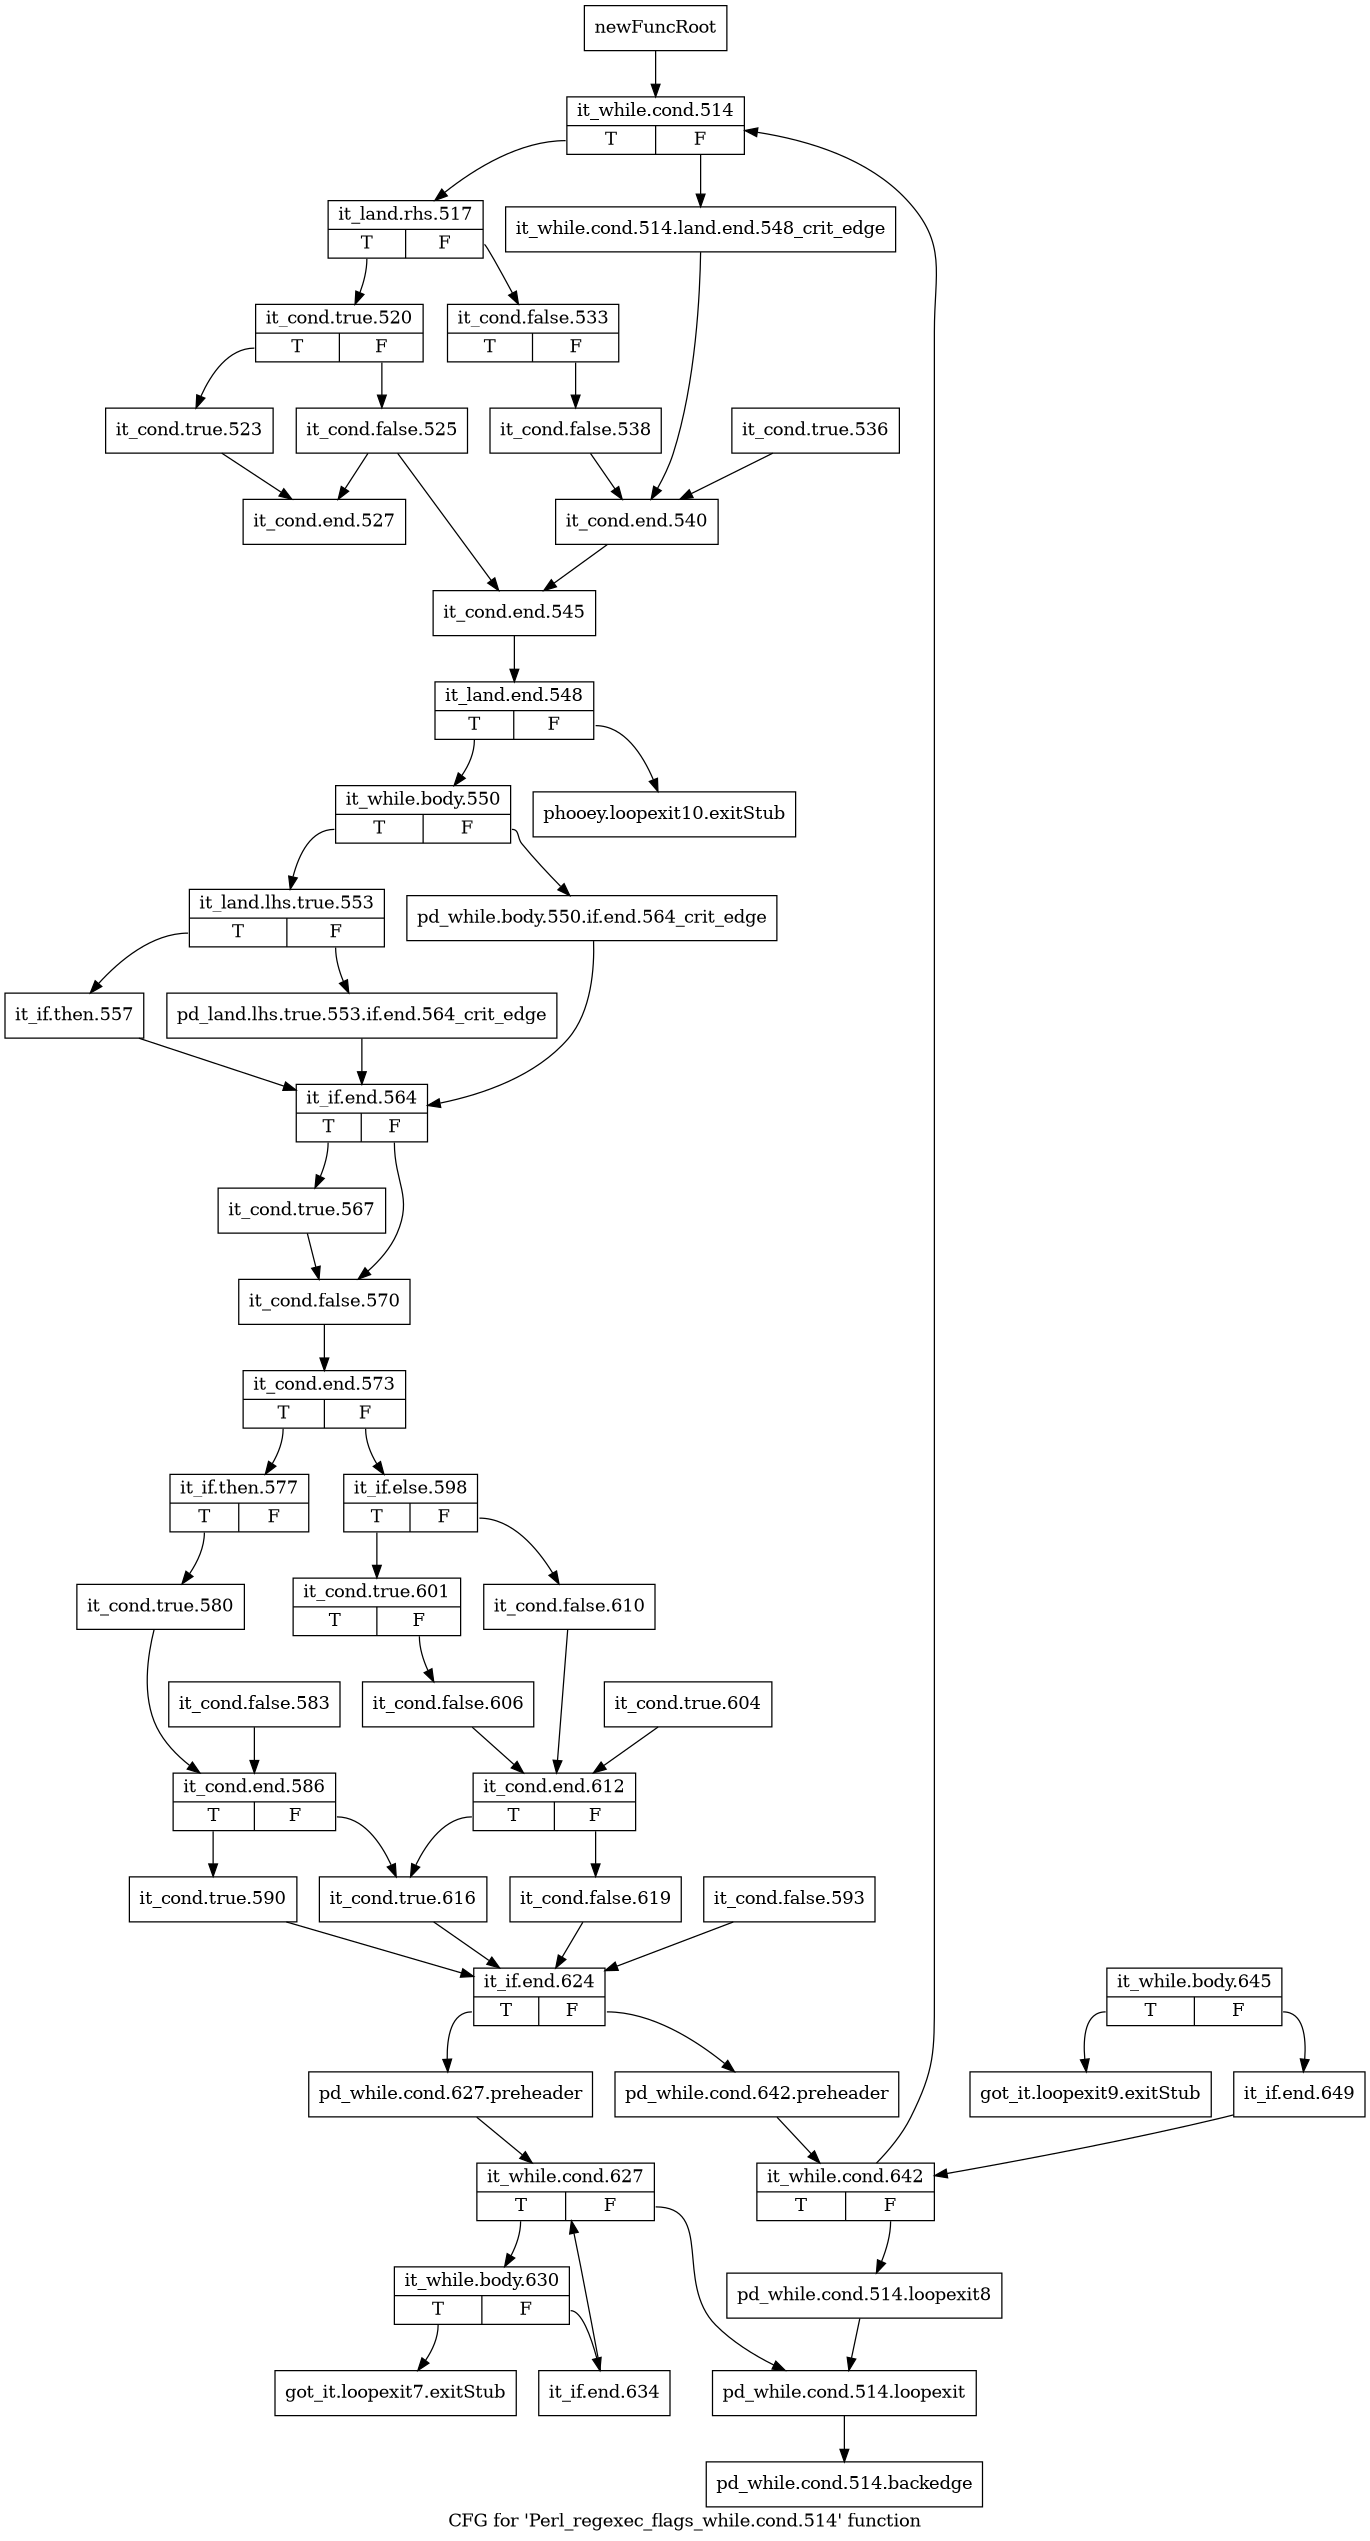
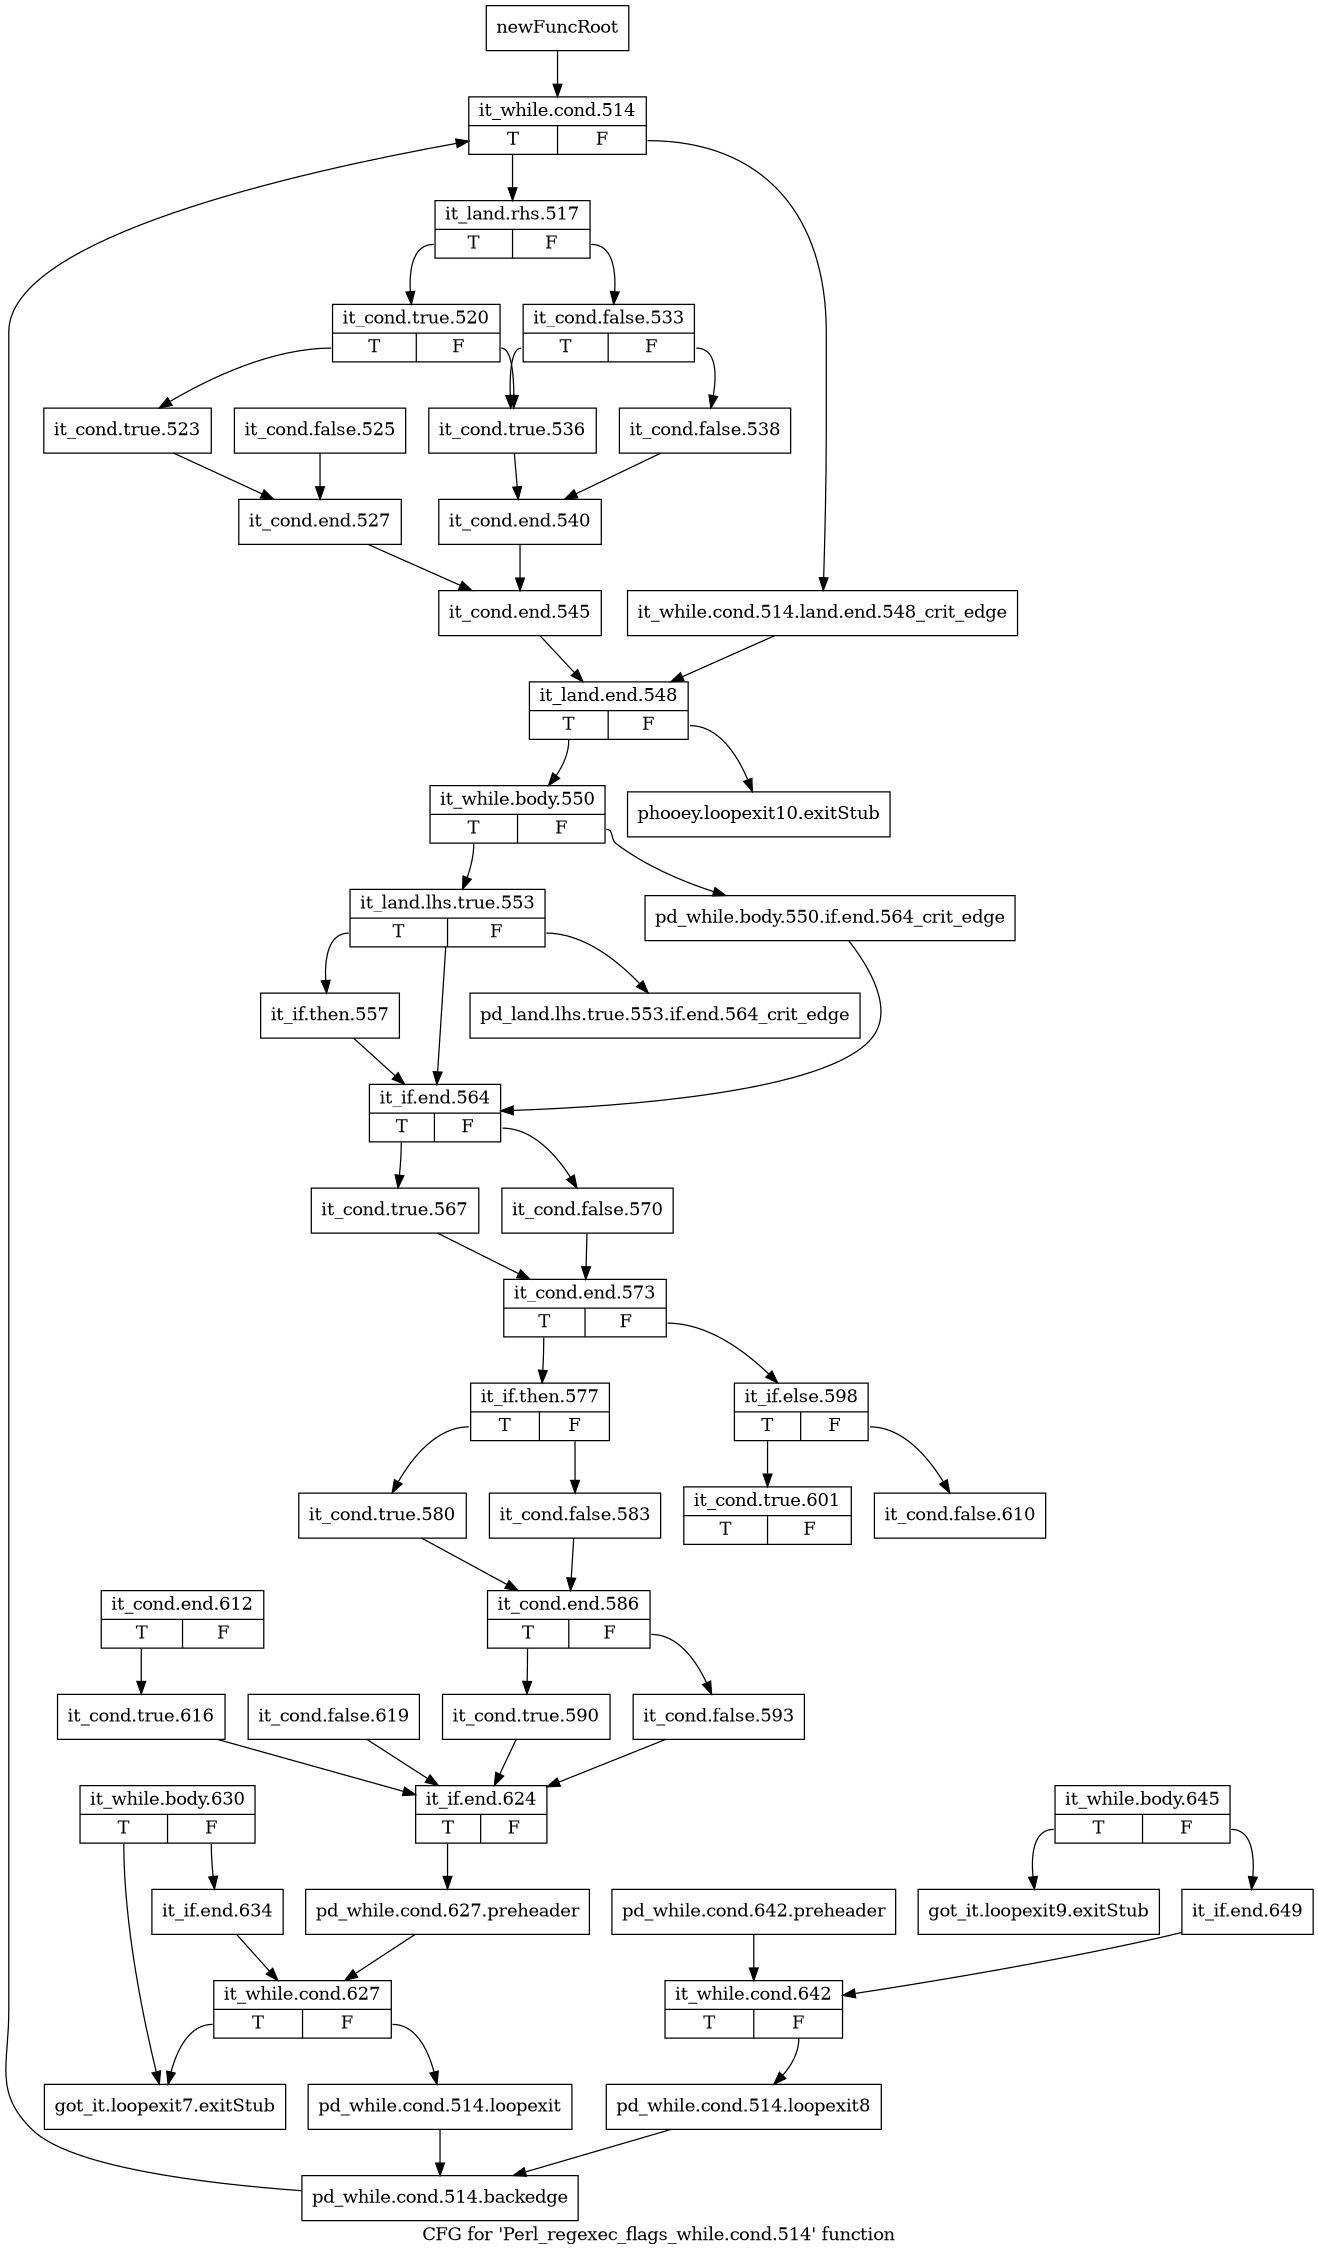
edge "it_cond.false.533" -> "it_cond.true.536": added
edge "it_while.cond.514.land.end.548_crit_edge" -> "it_cond.end.540": now "it_while.cond.514.land.end.548_crit_edge" -> "it_land.end.548"
edge "it_cond.true.520" -> "it_cond.false.525": now "it_cond.true.520" -> "it_cond.true.536"
edge "it_cond.false.525" -> "it_cond.end.545": now "it_cond.end.527" -> "it_cond.end.545"
edge "pd_land.lhs.true.553.if.end.564_crit_edge" -> "it_if.end.564": now "it_land.lhs.true.553" -> "it_if.end.564"
edge "it_while.cond.642" -> "it_while.cond.514": now "pd_while.cond.514.backedge" -> "it_while.cond.514"
edge "it_cond.true.567" -> "it_cond.false.570": now "it_cond.true.567" -> "it_cond.end.573"
edge "it_if.then.577" -> "it_cond.false.583": added
edge "it_cond.false.610" -> "it_cond.end.612": removed
node "it_cond.false.606": removed
node "it_cond.true.604": removed
edge "it_cond.end.586" -> "it_cond.true.616": now "it_cond.end.586" -> "it_cond.false.593"
edge "it_cond.end.612" -> "it_cond.false.619": removed
edge "it_if.end.624" -> "pd_while.cond.642.preheader": removed
edge "it_while.cond.627" -> "it_while.body.630": now "it_while.cond.627" -> "got_it.loopexit7.exitStub"
edge "pd_while.cond.514.loopexit8" -> "pd_while.cond.514.loopexit": now "pd_while.cond.514.loopexit8" -> "pd_while.cond.514.backedge"
